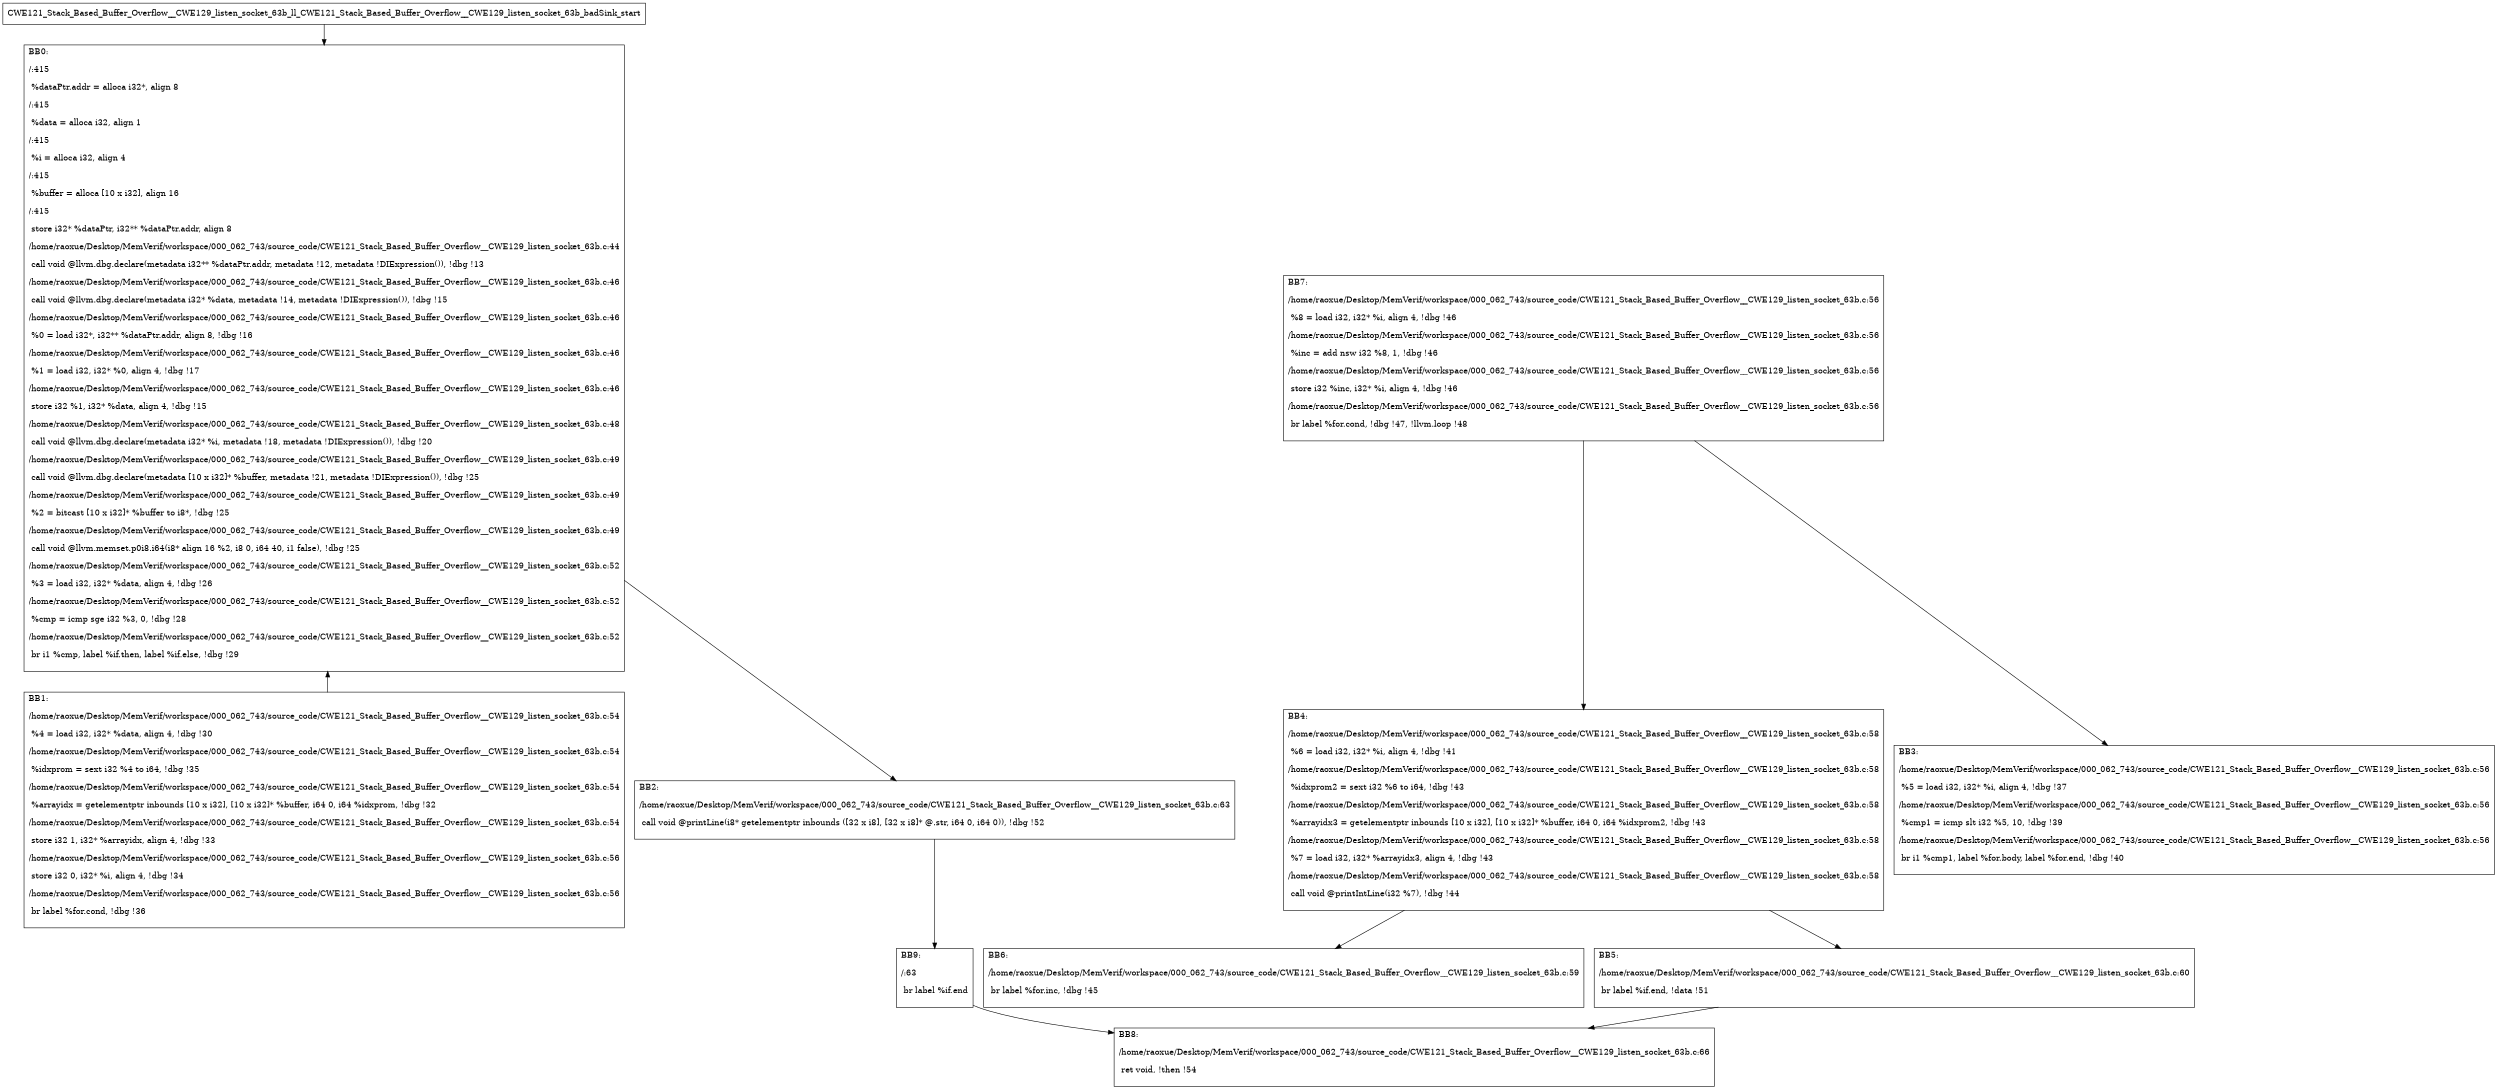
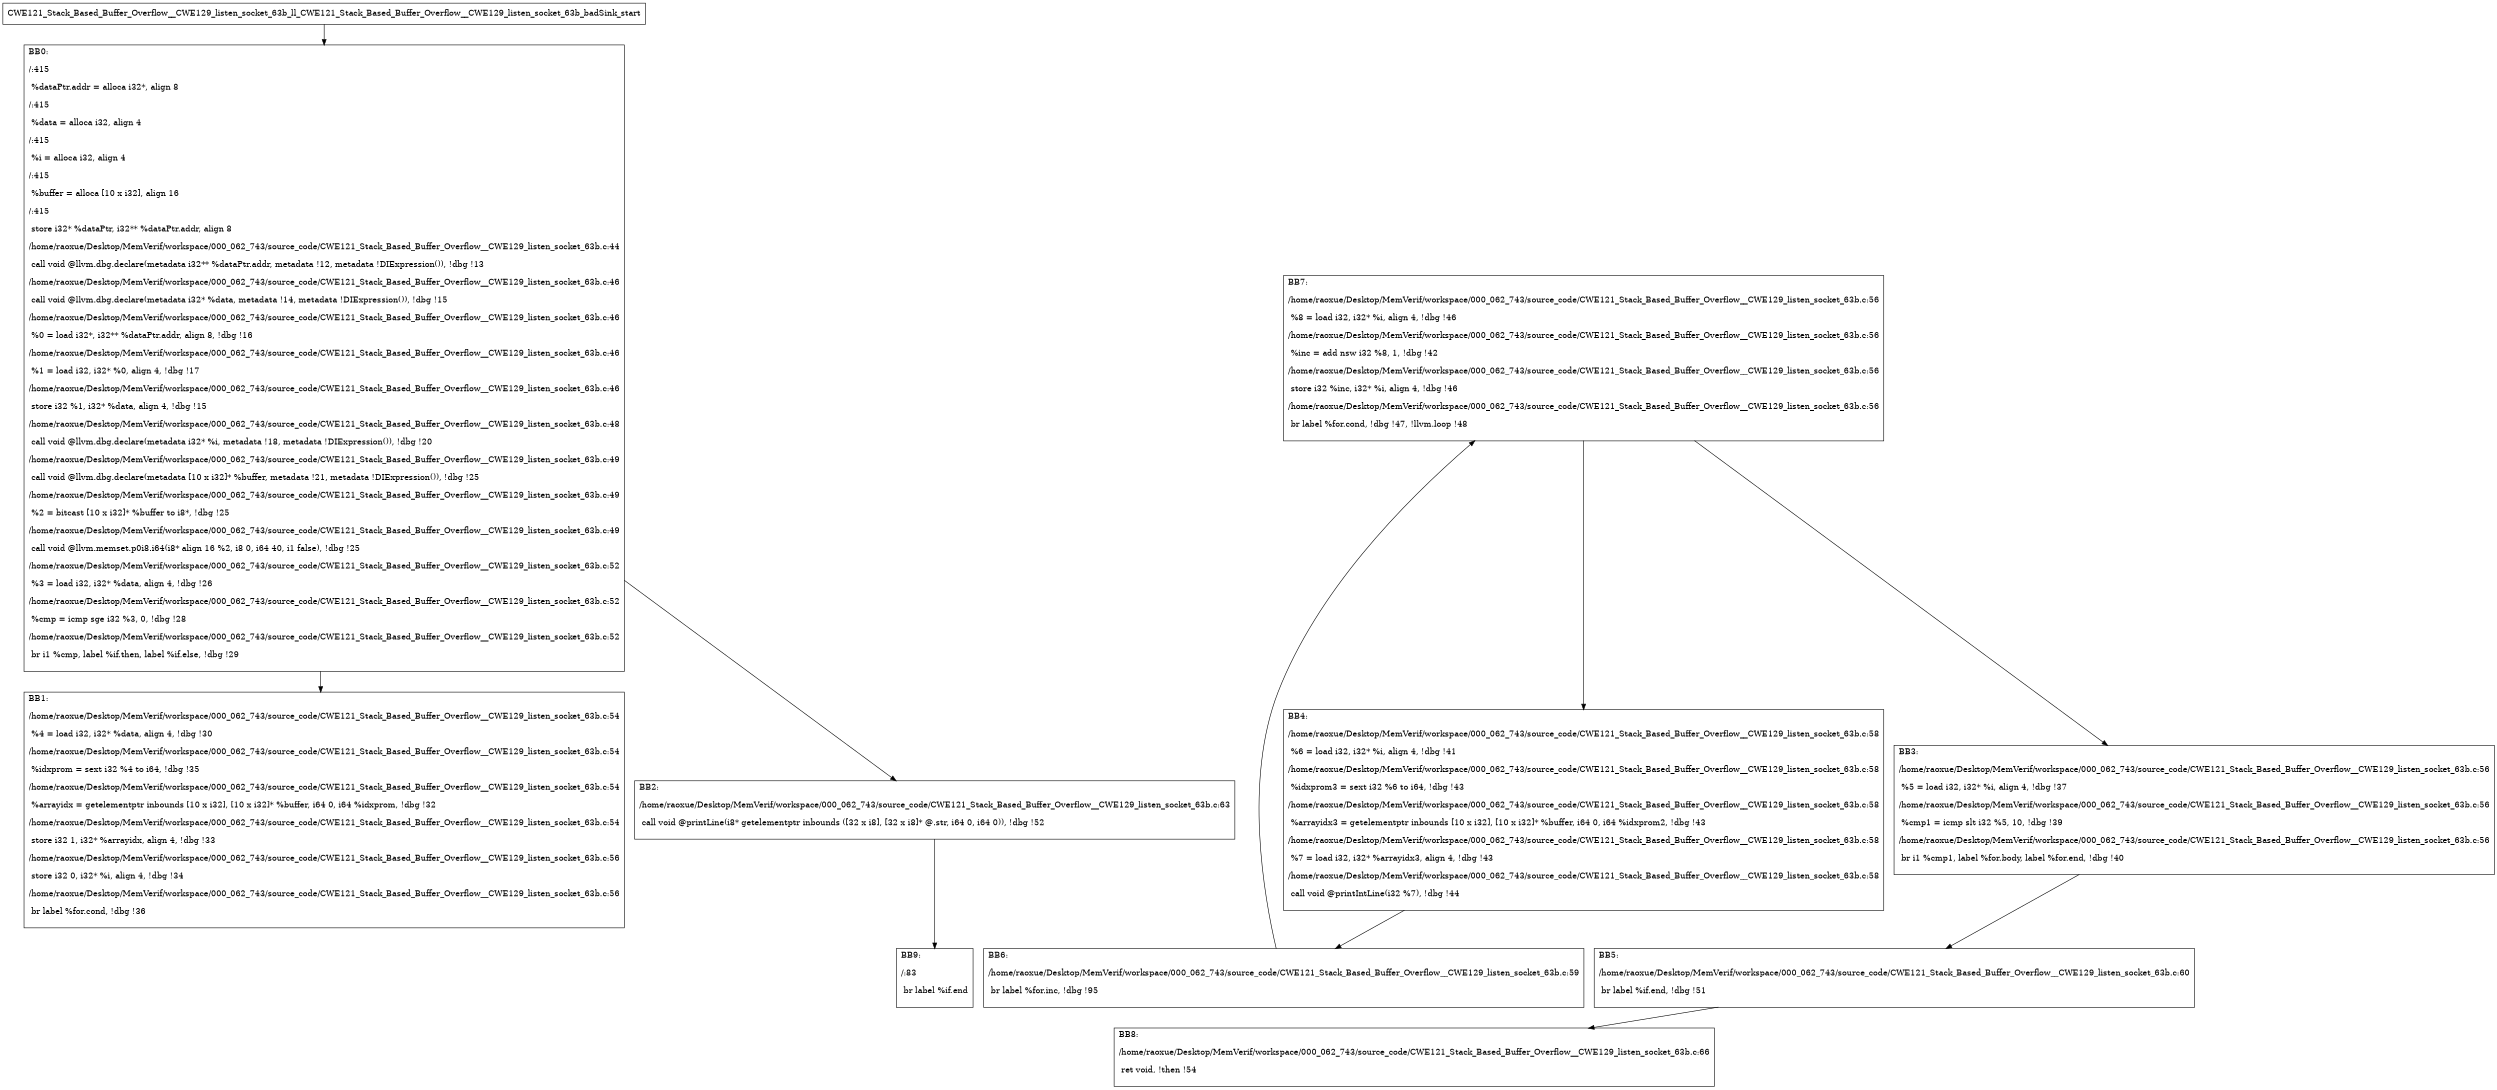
node "BB0:": text "%data = alloca i32, align 1" -> "%data = alloca i32, align 4"
node "BB7:": text "%inc = add nsw i32 %8, 1, !dbg !46" -> "%inc = add nsw i32 %8, 1, !dbg !42"
edge "BB6:" -> "BB7:": added
edge "BB1:" -> "BB0:": reversed
node "BB4:": text "%idxprom2 = sext i32 %6 to i64, !dbg !43" -> "%idxprom3 = sext i32 %6 to i64, !dbg !43"
edge "BB4:" -> "BB5:": now "BB3:" -> "BB5:"
node "BB9:": text "/:63" -> "/:83"
node "BB6:": text "br label %for.inc, !dbg !45" -> "br label %for.inc, !dbg !95"
node "BB5:": text "br label %if.end, !data !51" -> "br label %if.end, !dbg !51"
edge "BB9:" -> "BB8:": removed
